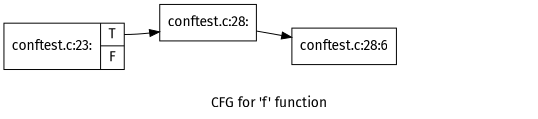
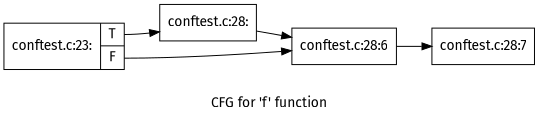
node "conftest.c:28:7": added
edge "conftest.c:23:" -> "conftest.c:28:6": added
